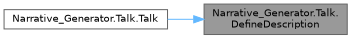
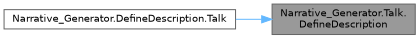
node "Narrative_Generator.Talk.Talk": label "Narrative_Generator.Talk.Talk" -> "Narrative_Generator.DefineDescription.Talk"
